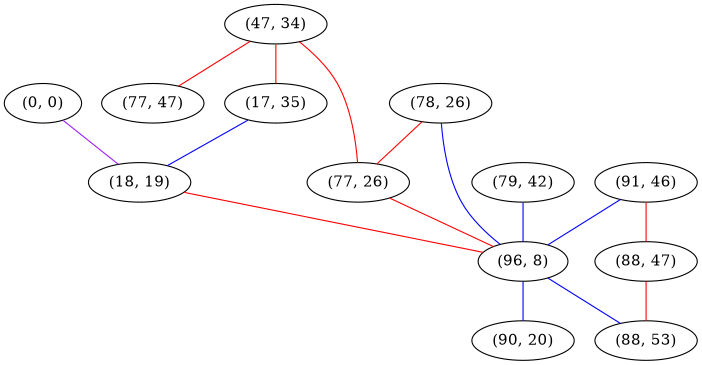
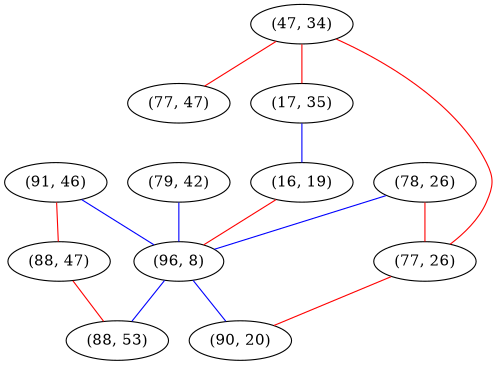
node "(0, 0)": removed
node "(18, 19)": label "(18, 19)" -> "(16, 19)"
edge "(77, 26)" -- "(96, 8)": now "(77, 26)" -- "(90, 20)"
